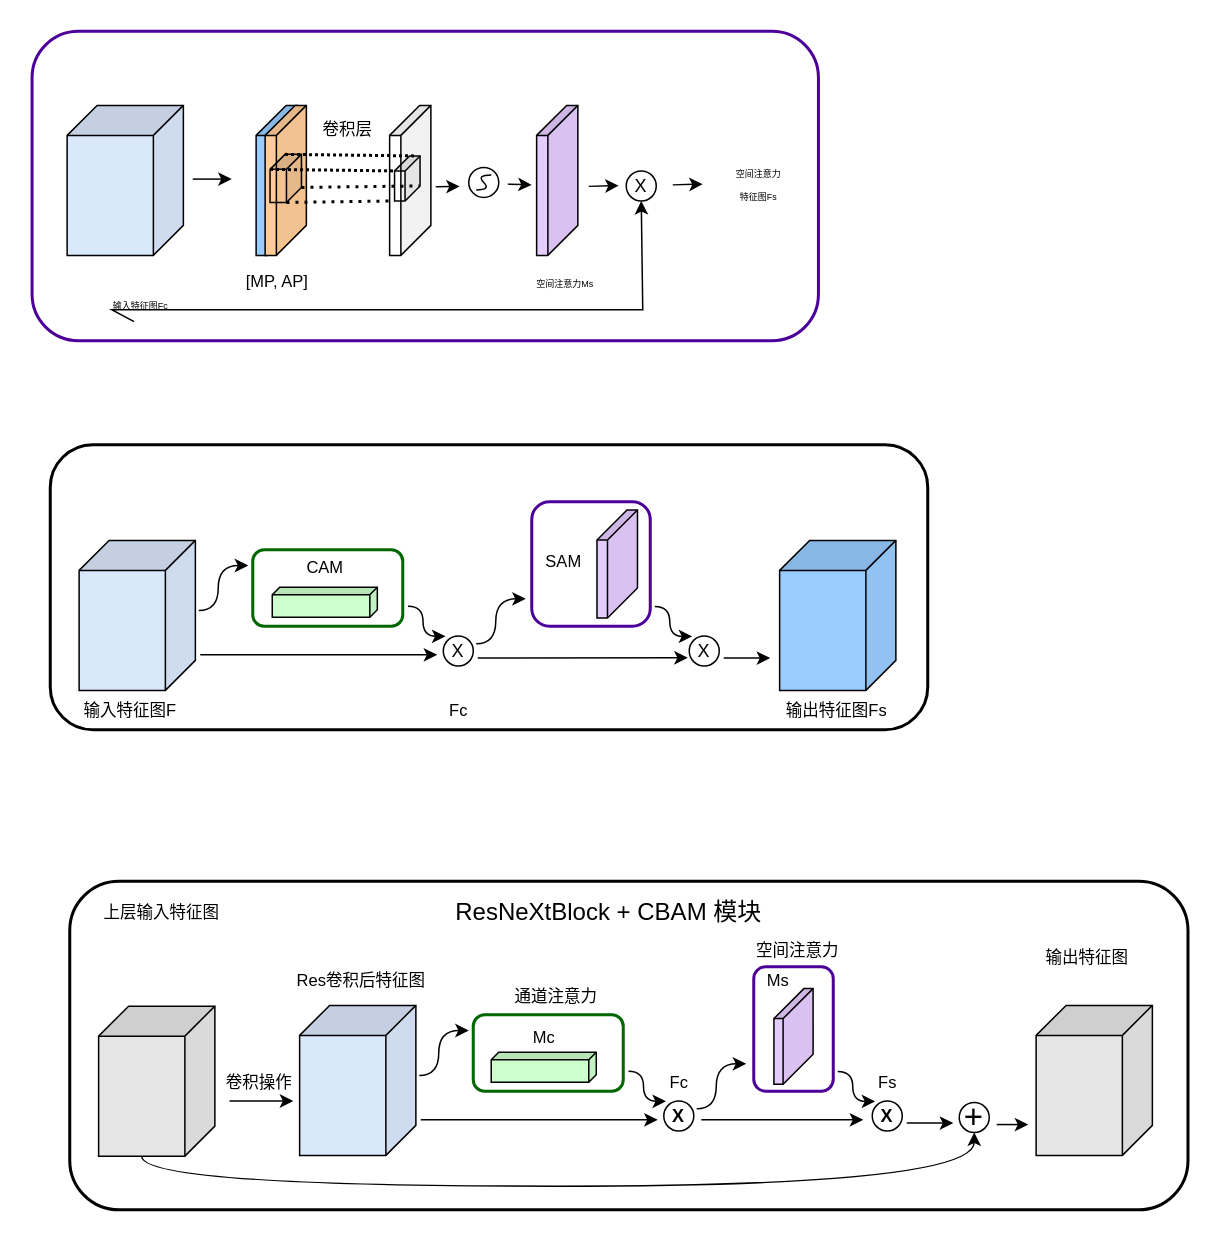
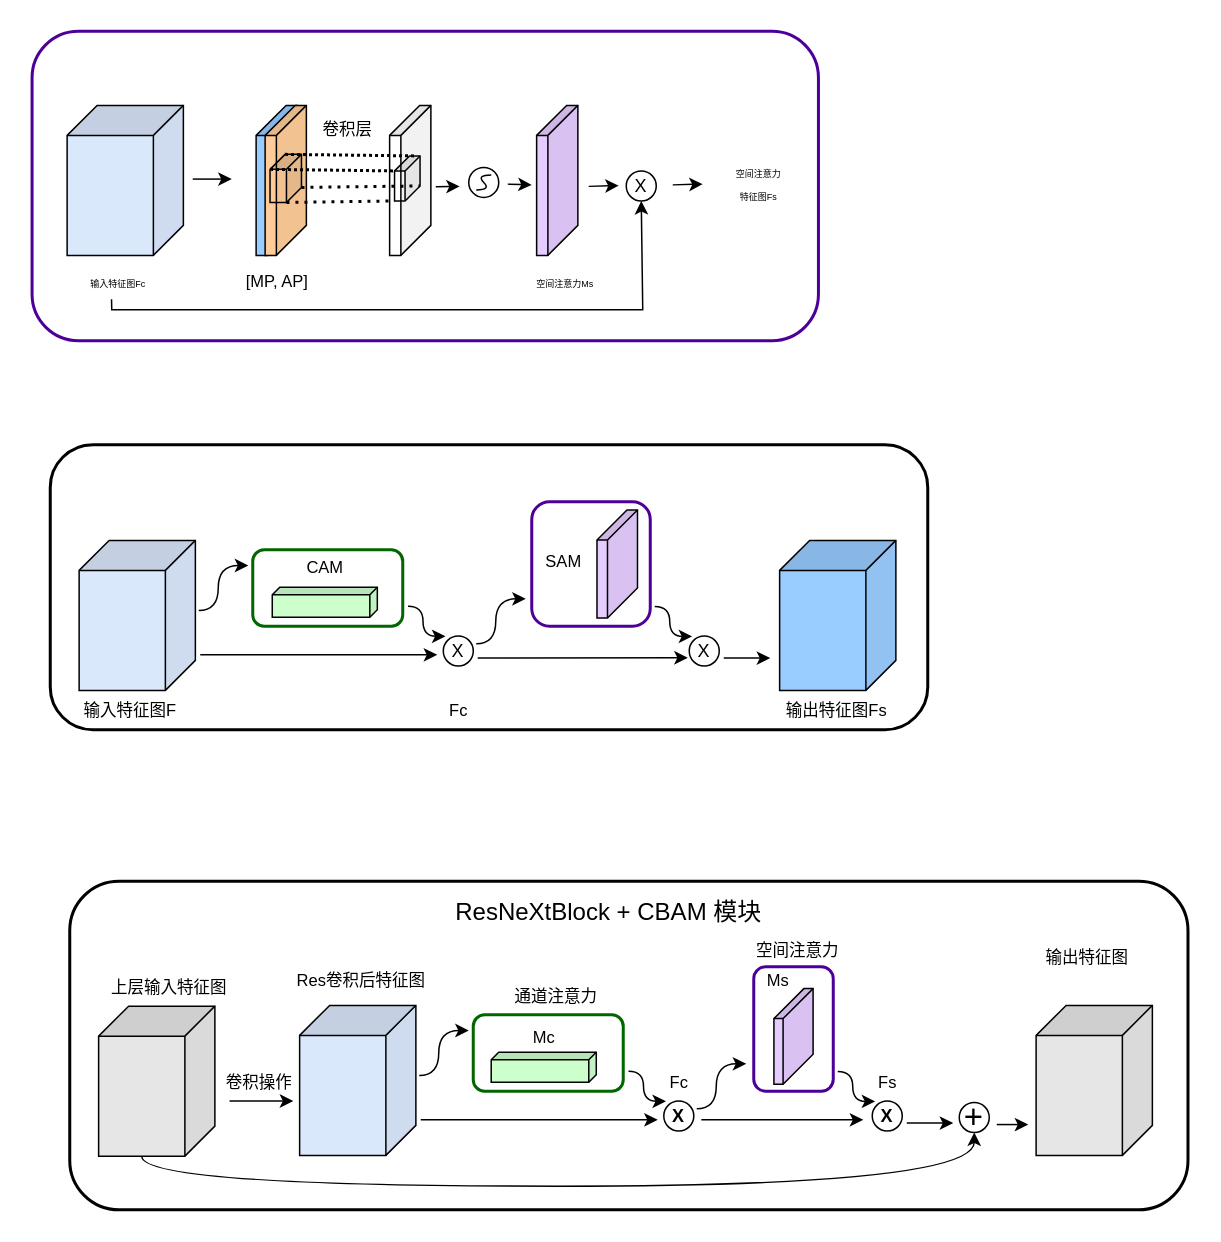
node "输入特征图Fc": moved (140, 304) -> (118, 281)
node "上层输入特征图": moved (161, 909) -> (169, 984)
